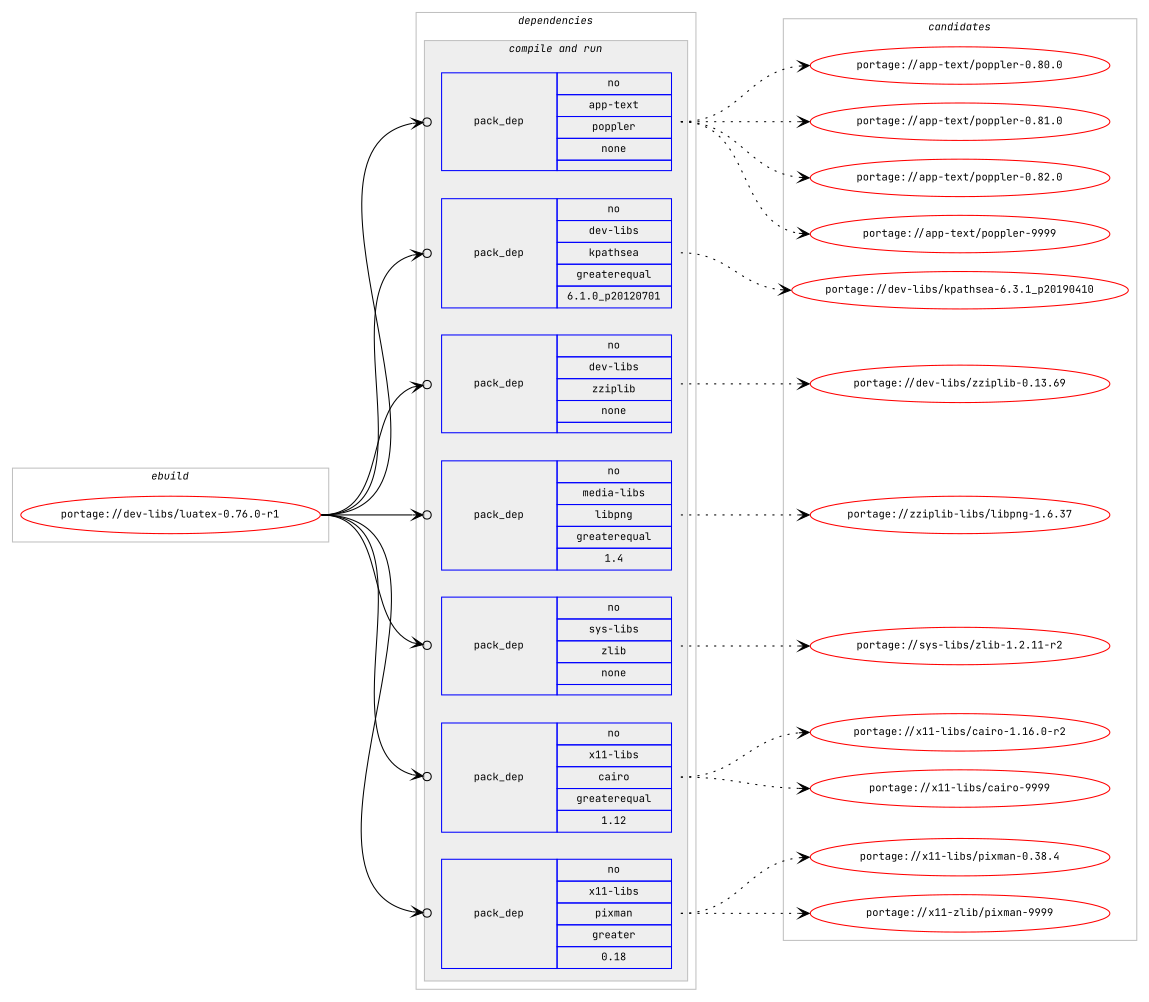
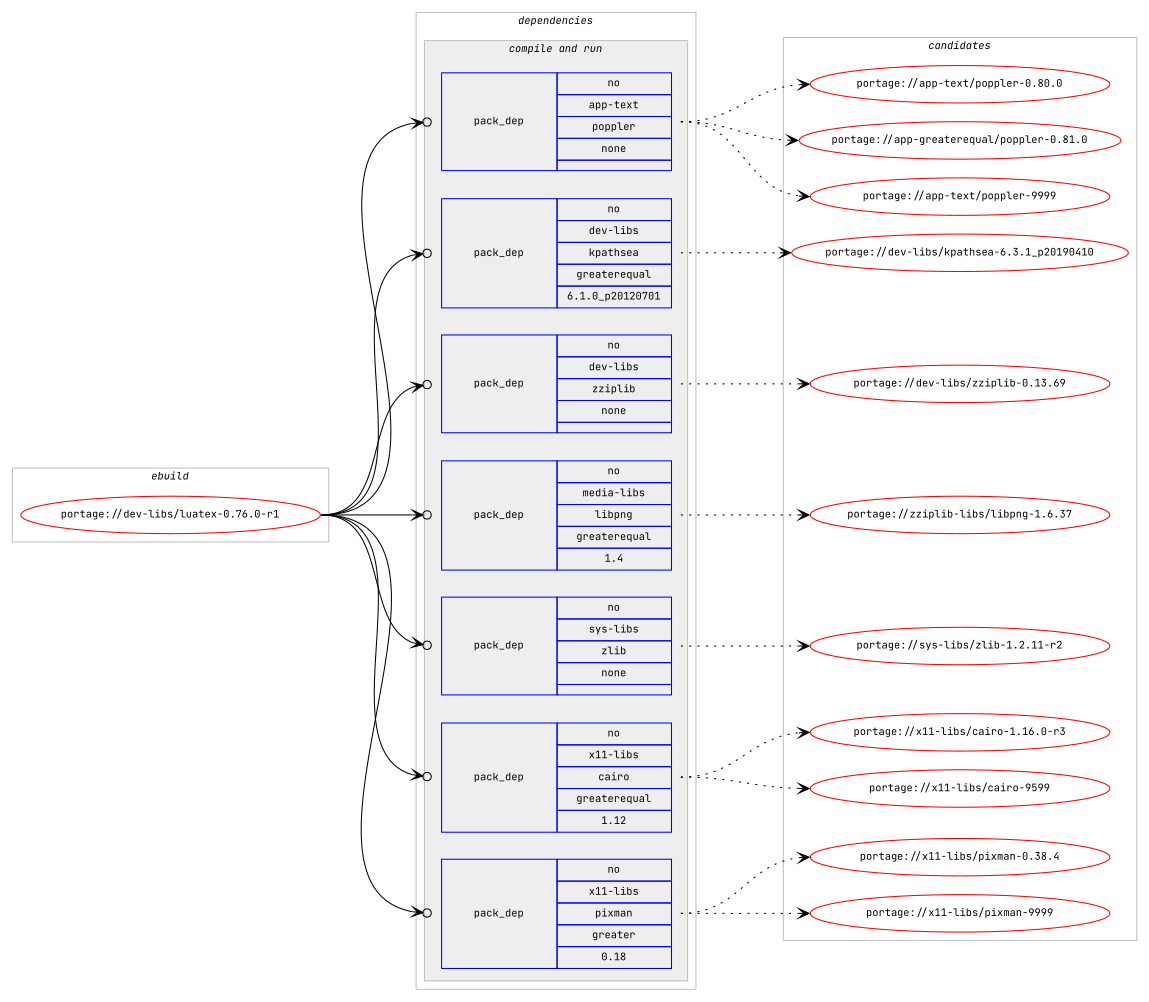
node "portage://app-text/poppler-0.81.0": label "portage://app-text/poppler-0.81.0" -> "portage://app-greaterequal/poppler-0.81.0"
node "portage://app-text/poppler-0.82.0": removed
node "portage://x11-libs/cairo-1.16.0-r2": label "portage://x11-libs/cairo-1.16.0-r2" -> "portage://x11-libs/cairo-1.16.0-r3"
node "portage://x11-libs/cairo-9999": label "portage://x11-libs/cairo-9999" -> "portage://x11-libs/cairo-9599"
node "portage://x11-zlib/pixman-9999": label "portage://x11-zlib/pixman-9999" -> "portage://x11-libs/pixman-9999"
